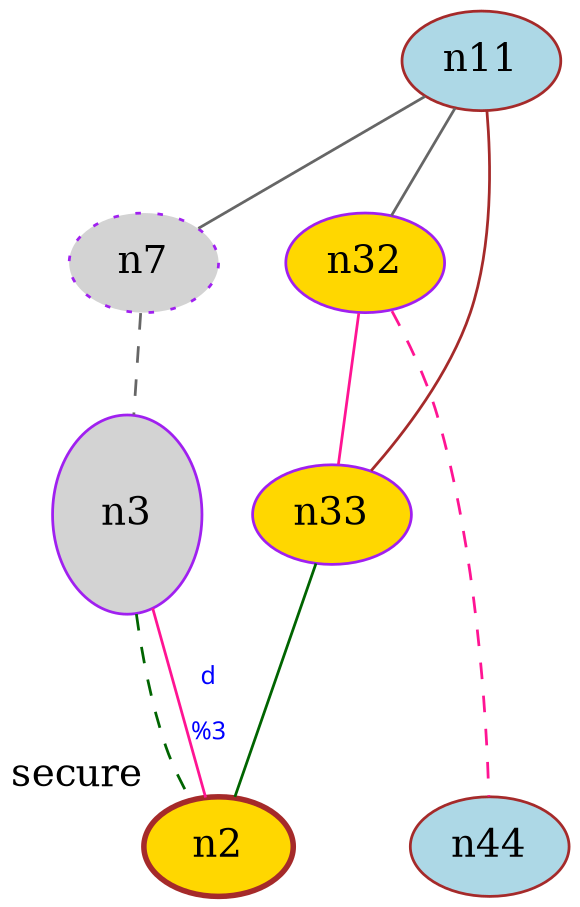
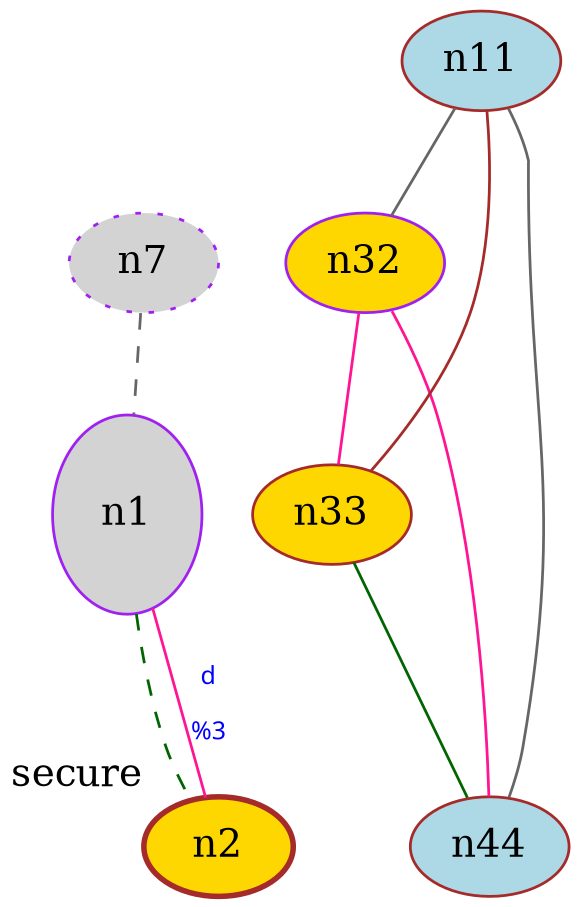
edge "n11" -- "n7": now "n11" -- "n44"
node "n3": label "n3" -> "n1"
node "n33": color purple -> brown
edge "n32" -- "n44": style dashed -> solid
edge "n33" -- "n2 secure": now "n33" -- "n44"
